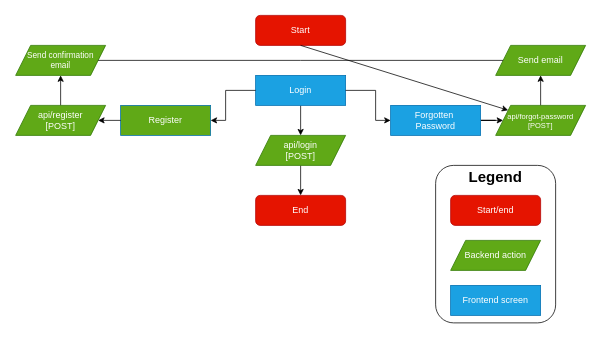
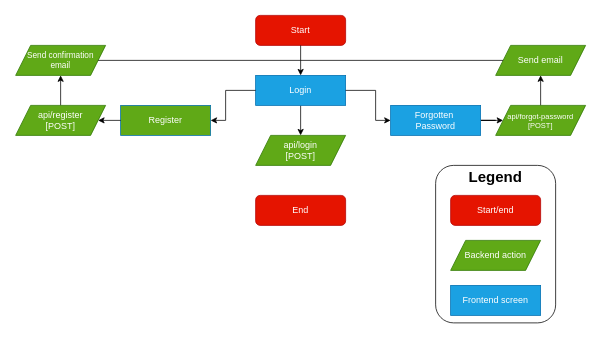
edge "Start" -> "api/forgot-password[POST]": now "Start" -> "Login"
edge "api/login [POST]" -> "End": removed
